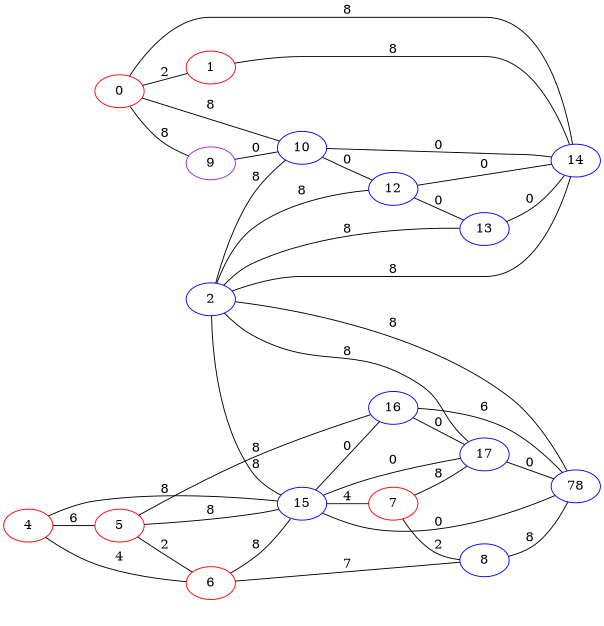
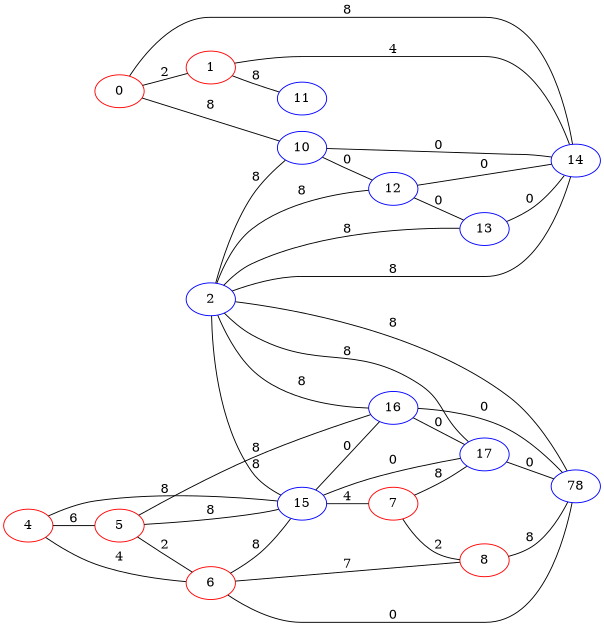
edge "1" -- "14": label "8" -> "4"
node "11": added
node "9": removed
edge "2" -- "16": added, label "8"
edge "16" -- "78": label "6" -> "0"
edge "78" -- "15": now "78" -- "6"
node "8": color blue -> red
